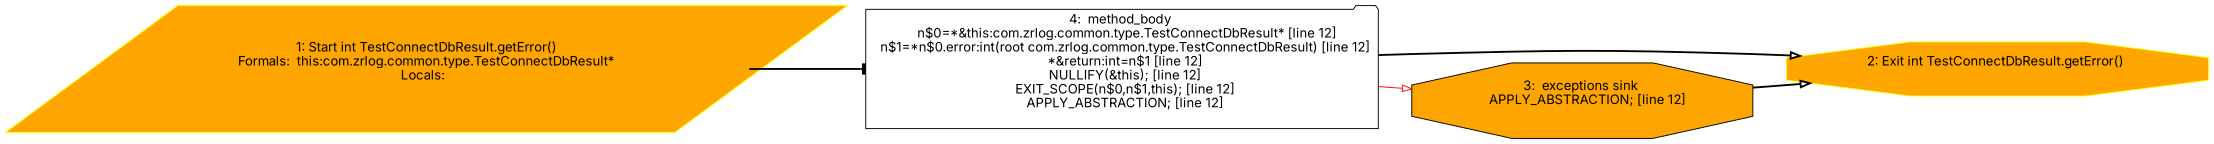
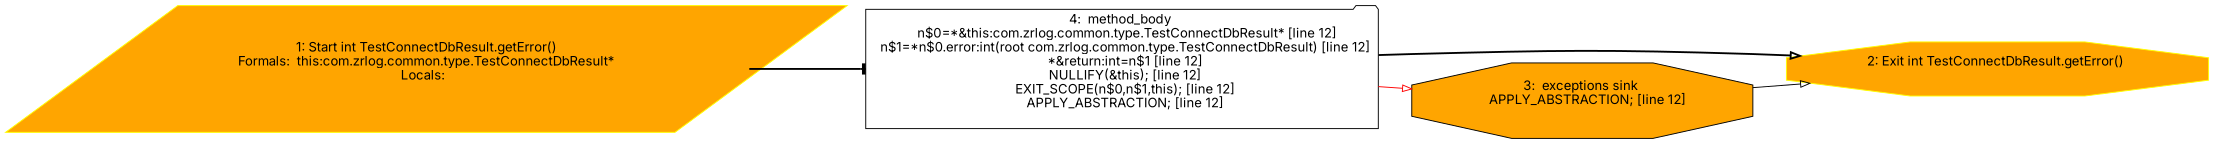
edge "3:  exceptions sink APPLY_ABSTRACTION; [line 12]" -> "2: Exit int TestConnectDbResult.getError()": style bold -> solid
